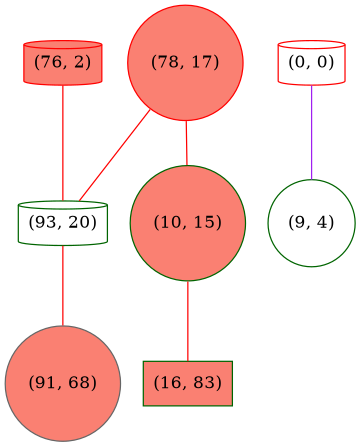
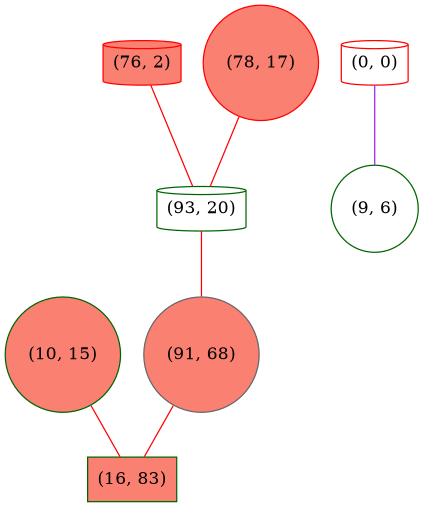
edge "(78, 17)" -- "(10, 15)": removed
node "(9, 4)": label "(9, 4)" -> "(9, 6)"
edge "(91, 68)" -- "(16, 83)": added
